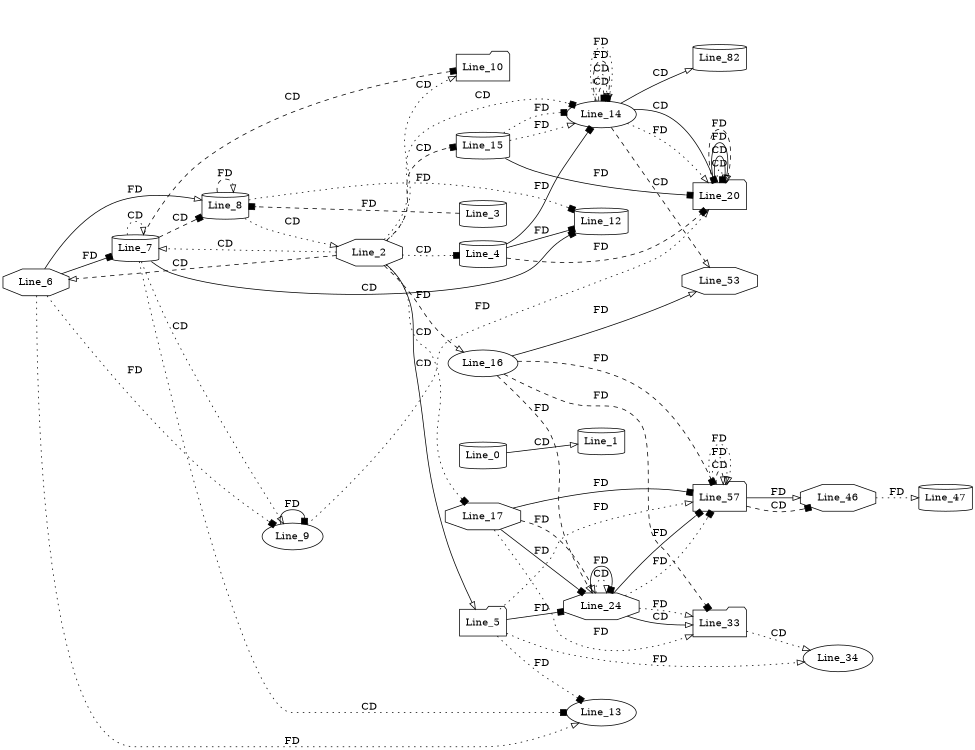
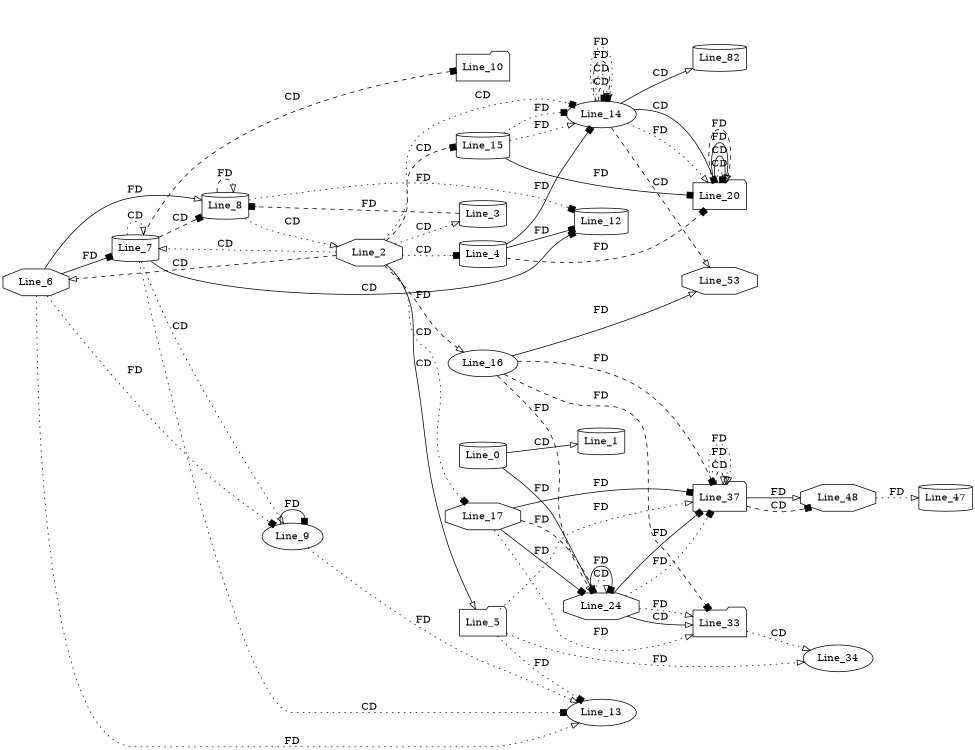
edge "Line_2" -> "Line_10": now "Line_2" -> "Line_3"
edge "Line_9" -> "Line_20": now "Line_9" -> "Line_13"
node "Line_57": label "Line_57" -> "Line_37"
node "Line_46": label "Line_46" -> "Line_48"
edge "Line_5" -> "Line_24": now "Line_0" -> "Line_24"
